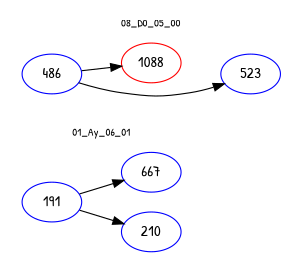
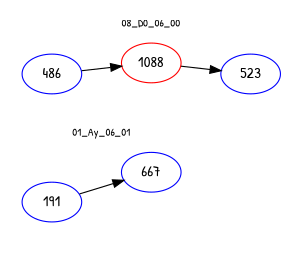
cluster "08_D0_05_00": label "08_D0_05_00" -> "08_D0_06_00"
edge "486" -> "523": now "1088" -> "523"
node "210": removed
